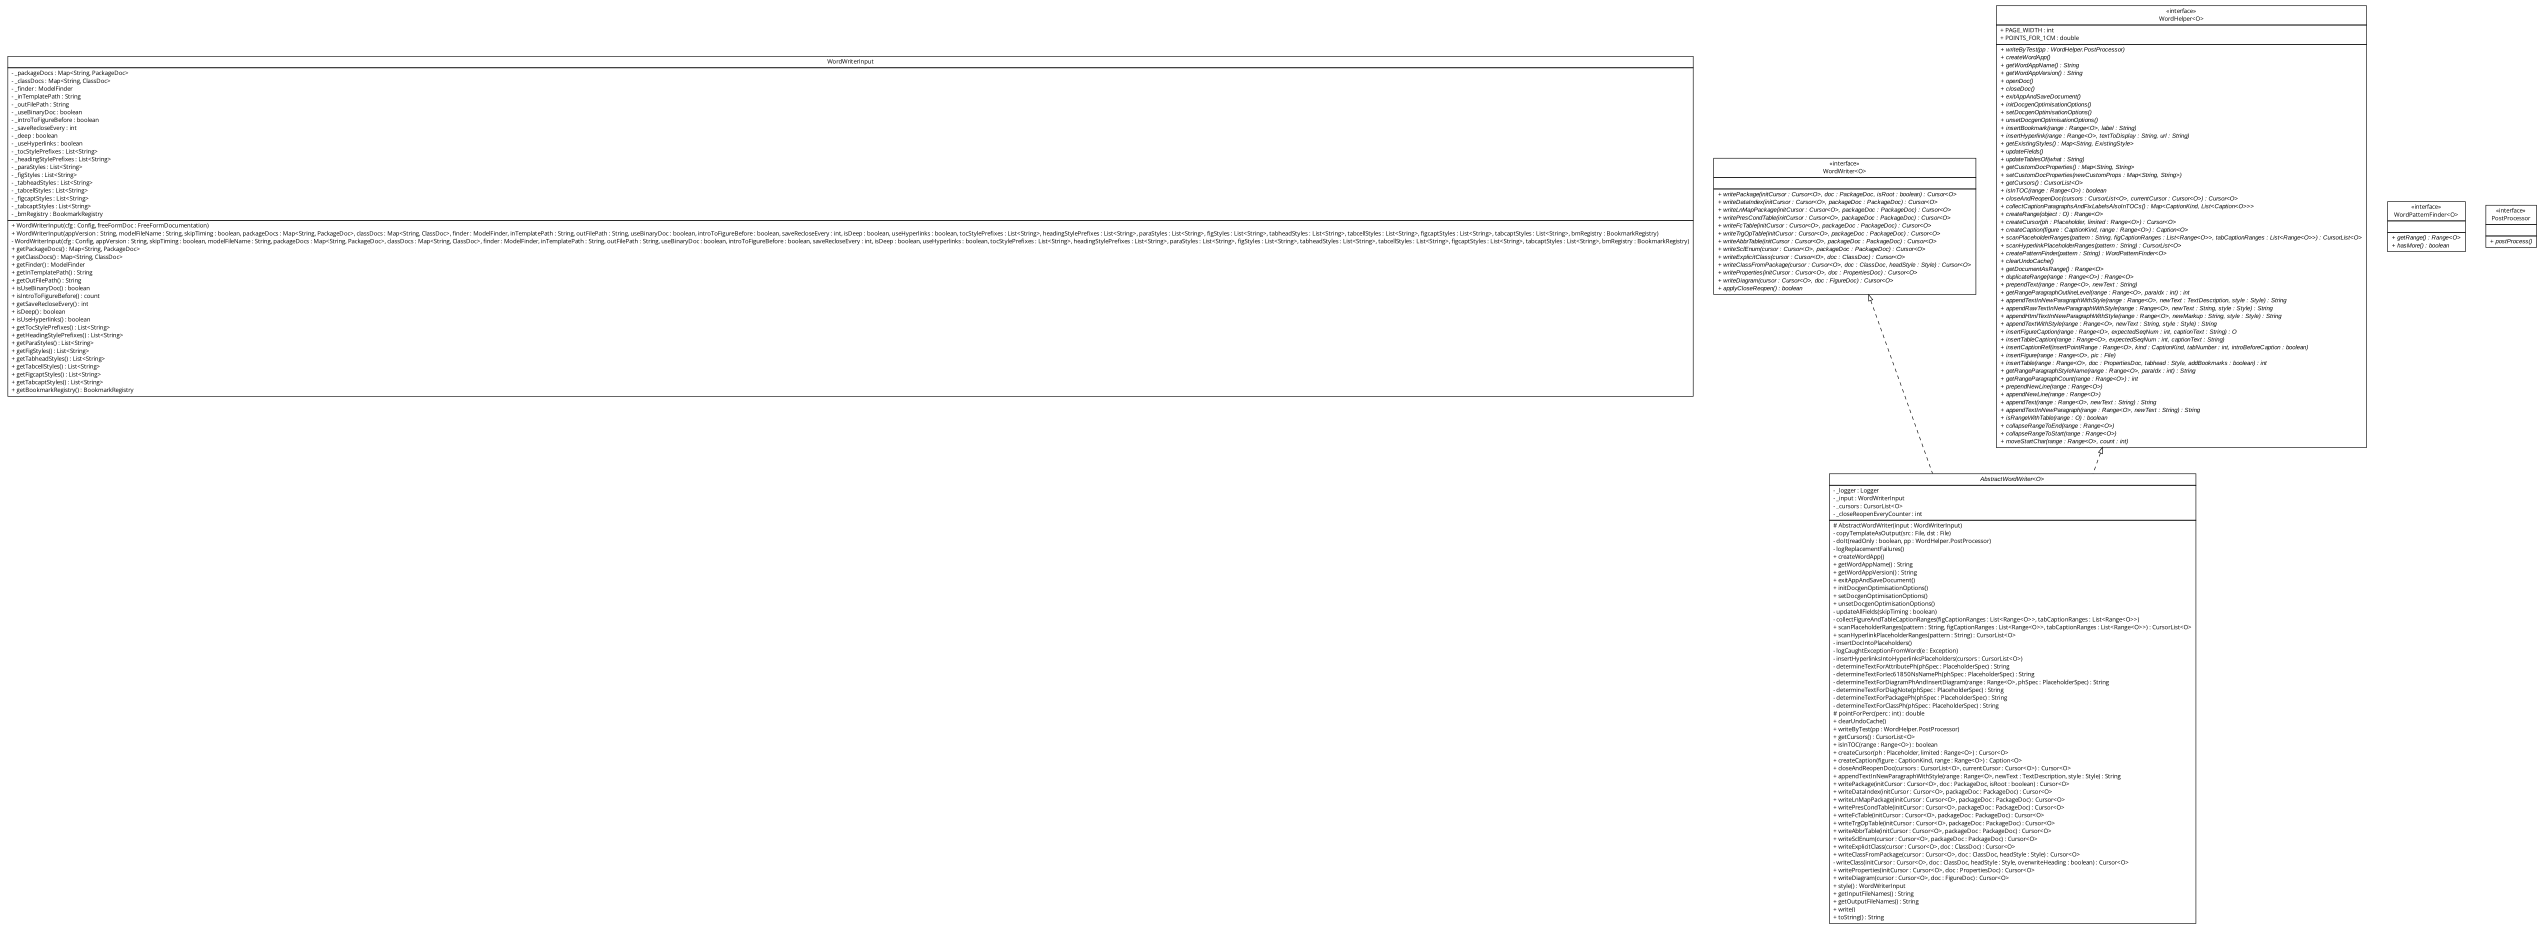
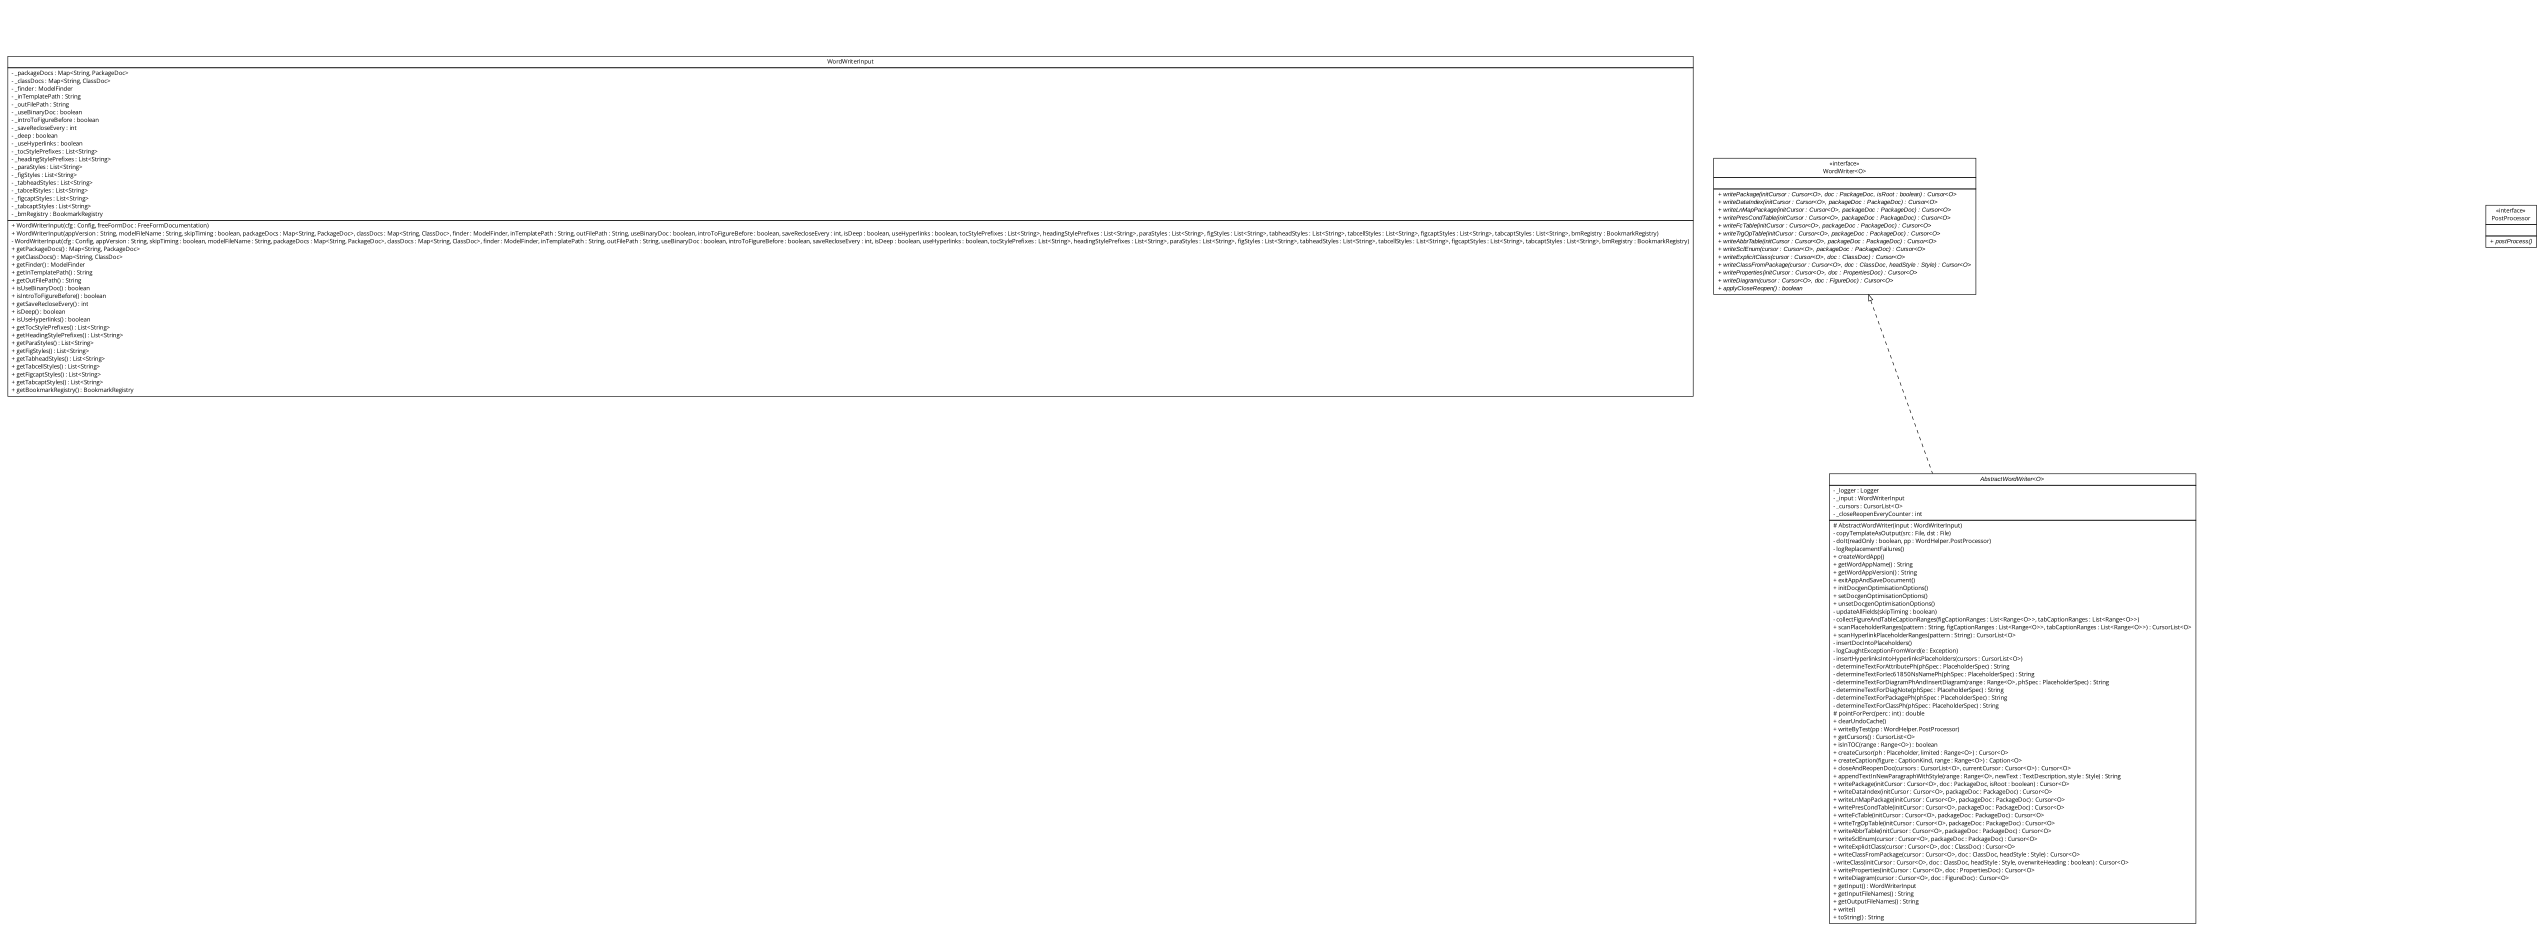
node "WordHelper<O>": removed
node "WordPatternFinder<O>": removed
node "WordWriterInput": text "+ isIntroToFigureBefore() : count" -> "+ isIntroToFigureBefore() : boolean"
node "AbstractWordWriter<O>": text "+ style() : WordWriterInput" -> "+ getInput() : WordWriterInput"
